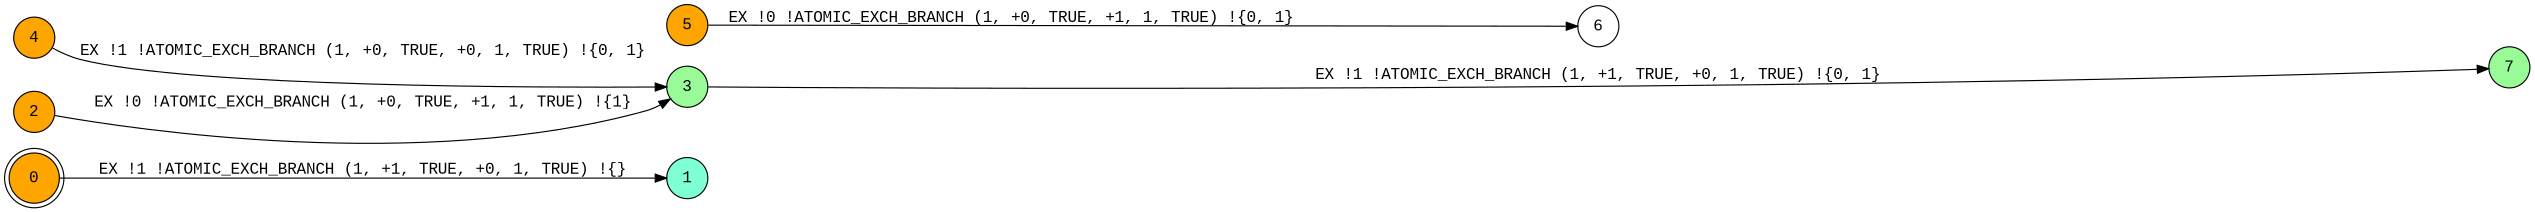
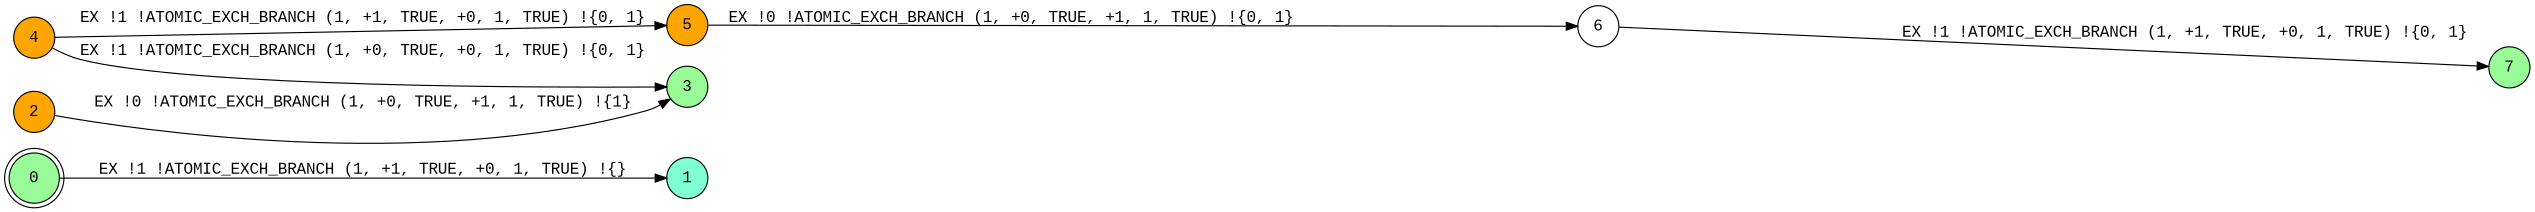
edge "4" -> "5": added, label "EX !1 !ATOMIC_EXCH_BRANCH (1, +1, TRUE, +0, 1, TRUE) !{0, 1}"
edge "3" -> "7": now "6" -> "7"
node "0": fillcolor orange -> palegreen
